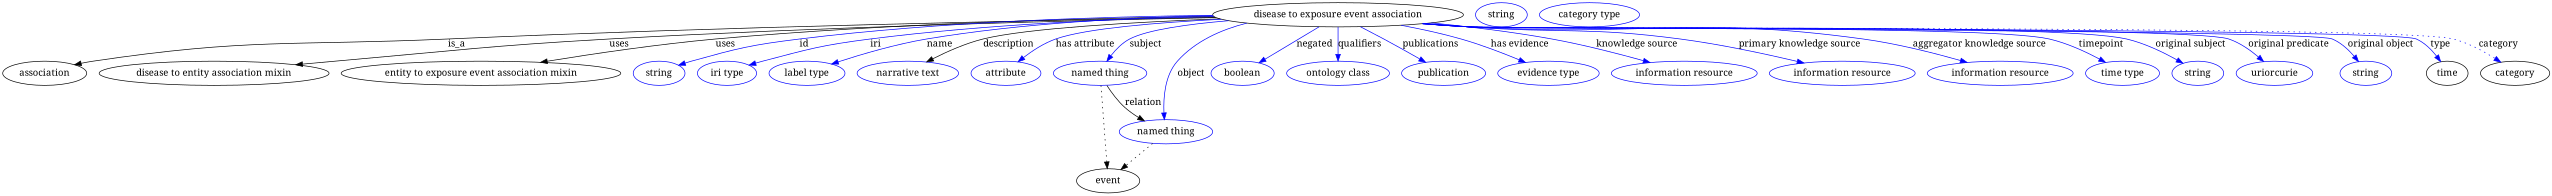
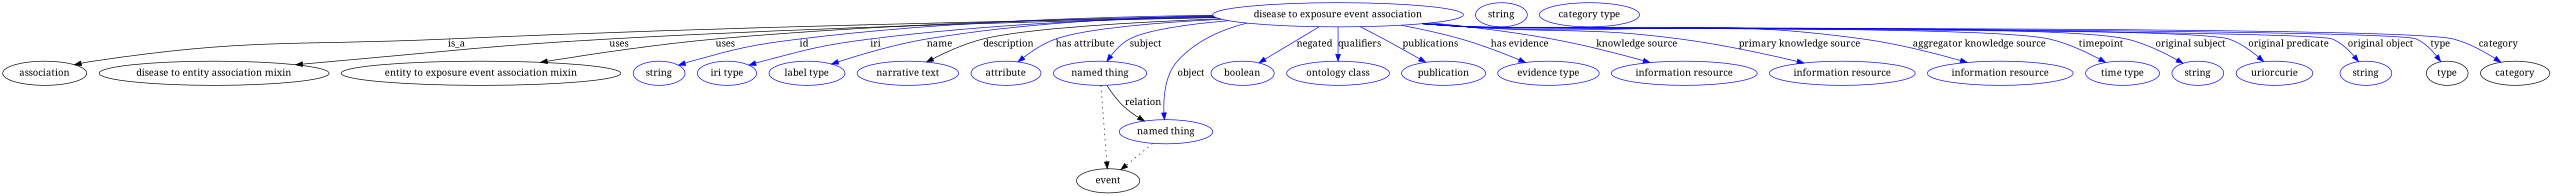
node "disease to exposure event association": color black -> blue
edge "disease to exposure event association" -> "category": style dotted -> solid
node "time": label "time" -> "type"
